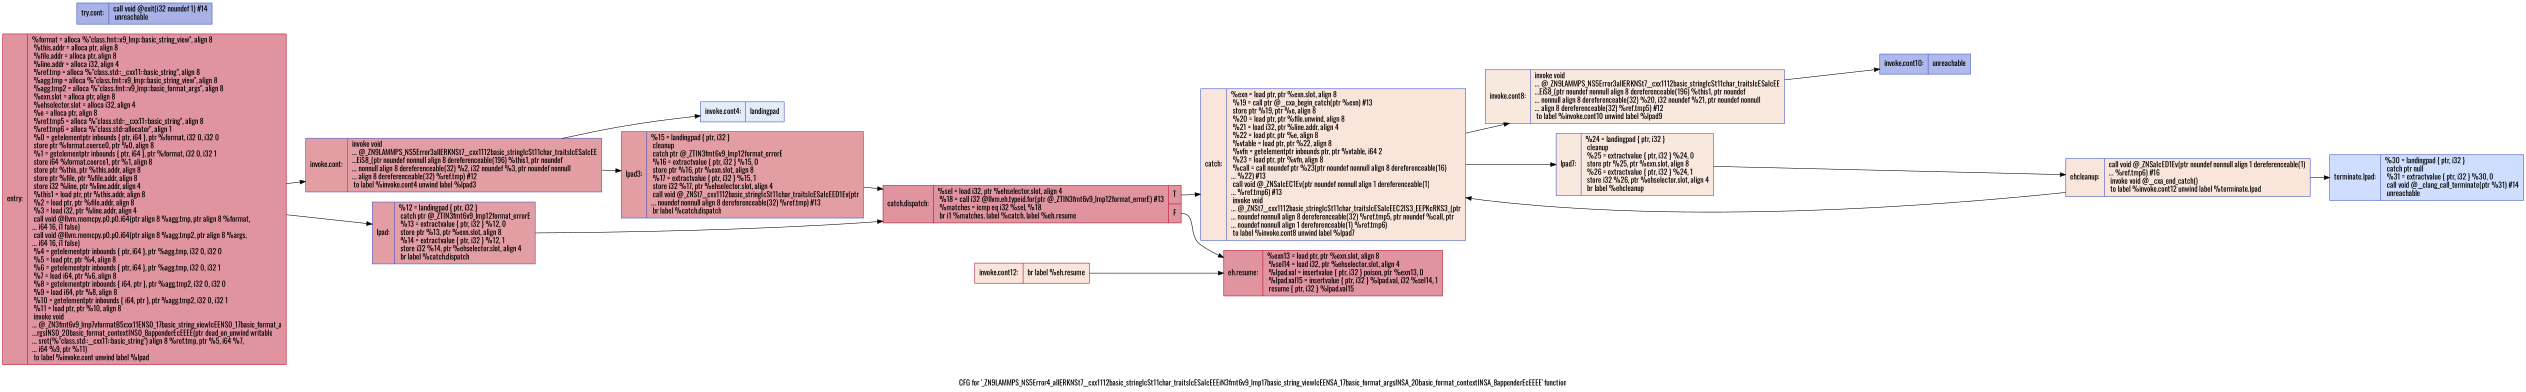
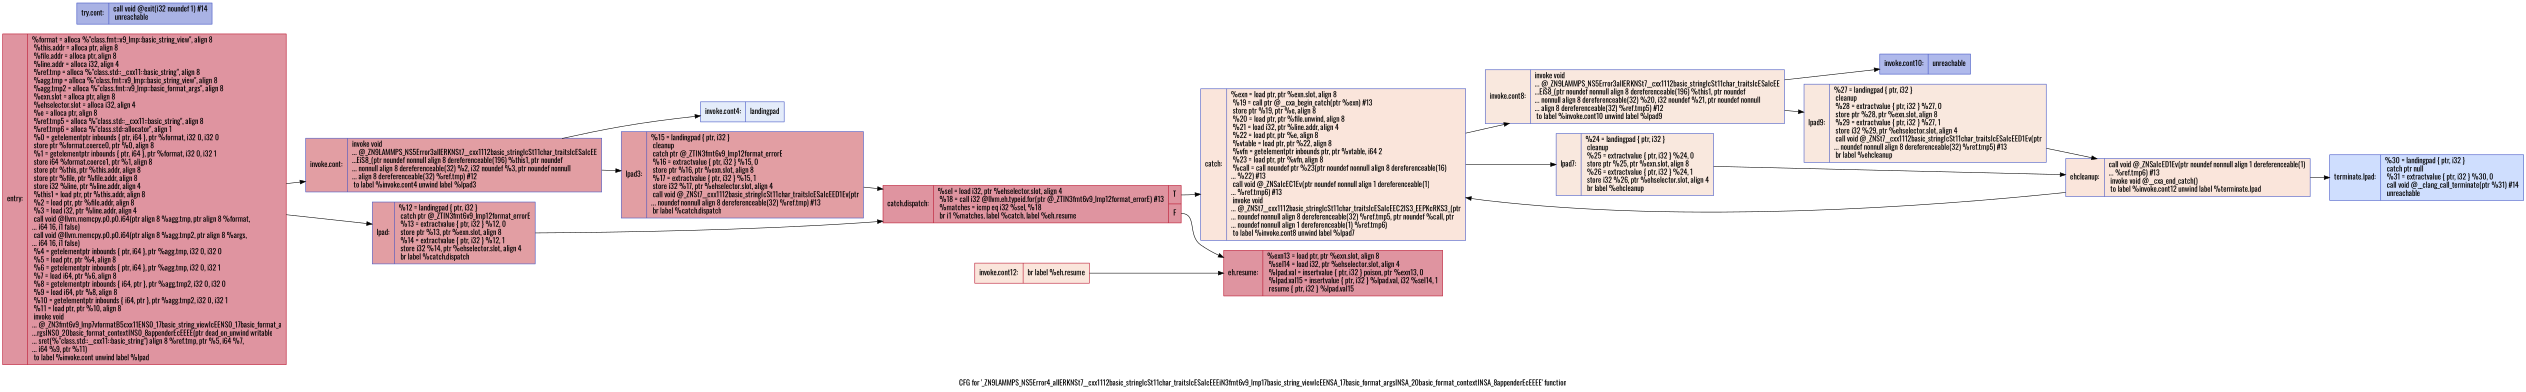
node "lpad9:": added
node "ehcleanup:": text "... %ref.tmp6) #16" -> "... %ref.tmp6) #13"
